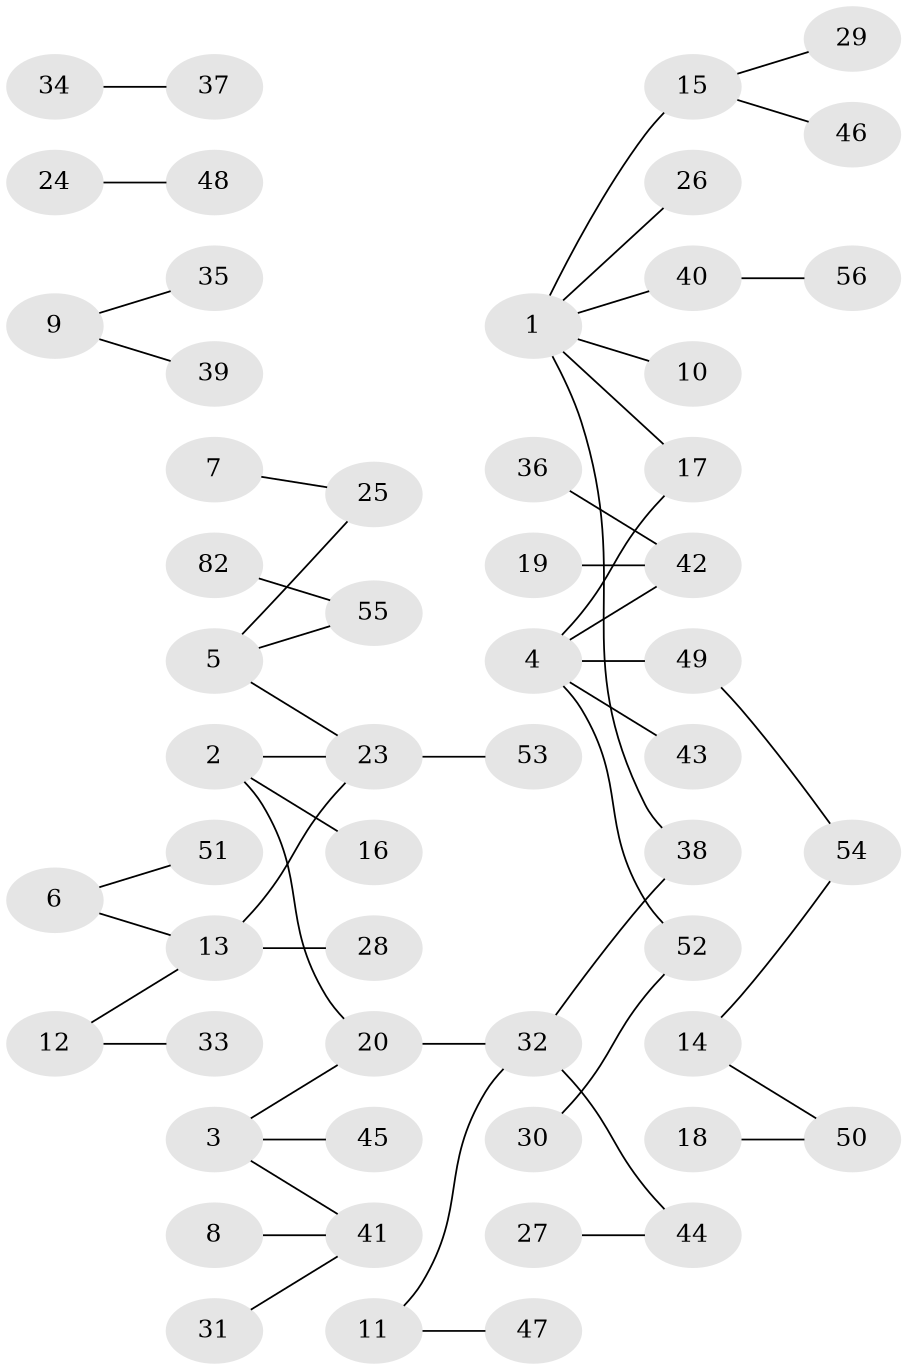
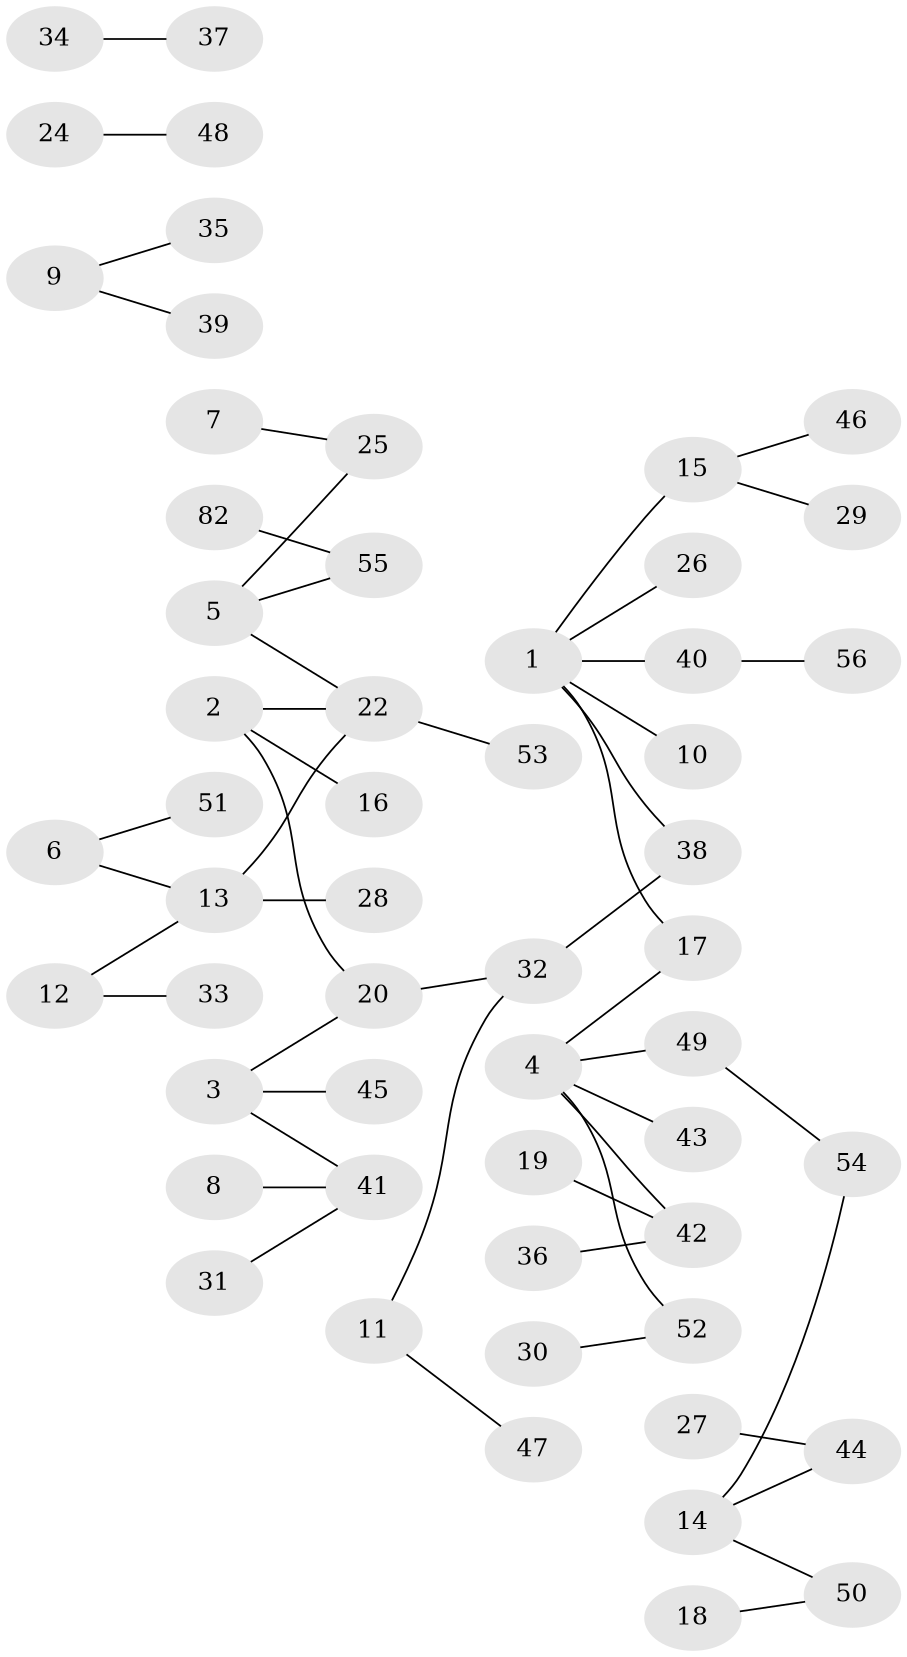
node "23": label "23" -> "22"
edge "32" -- "44": now "14" -- "44"
